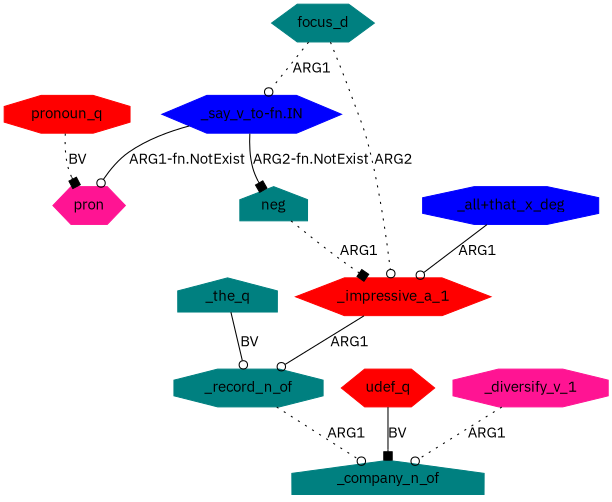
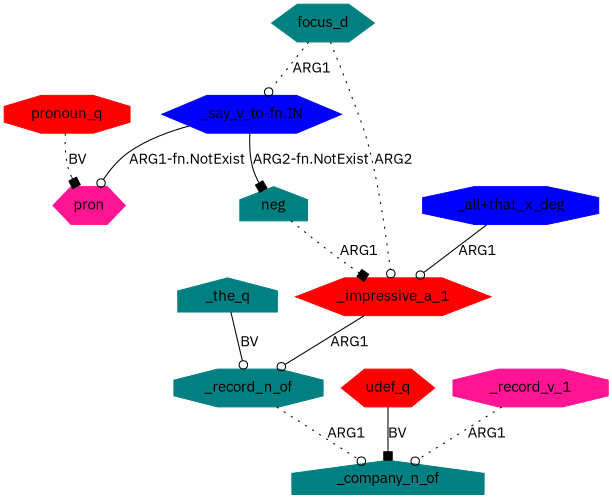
node "_diversify_v_1": label "_diversify_v_1" -> "_record_v_1"
